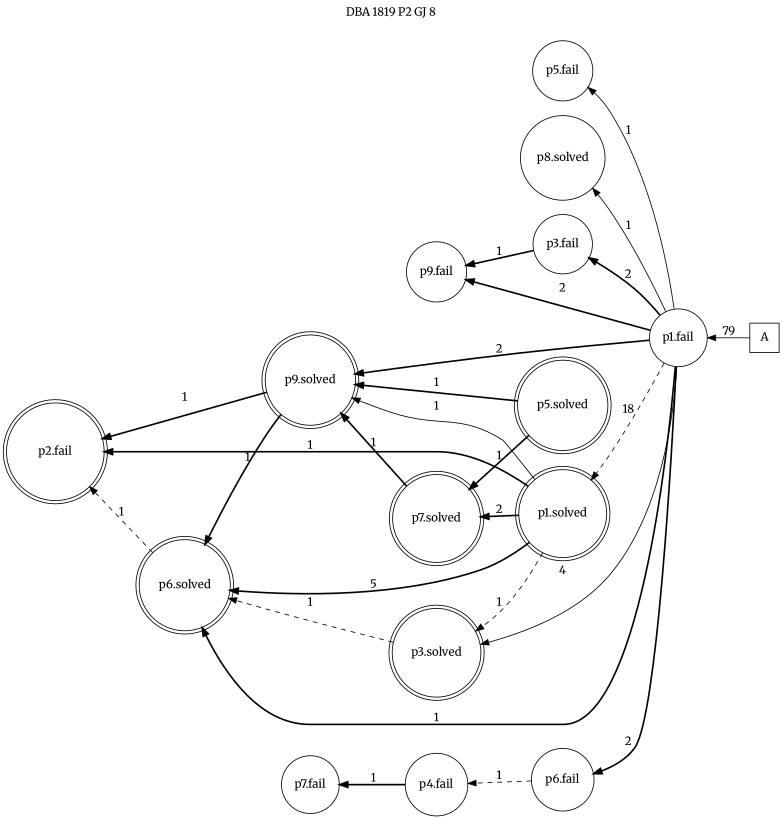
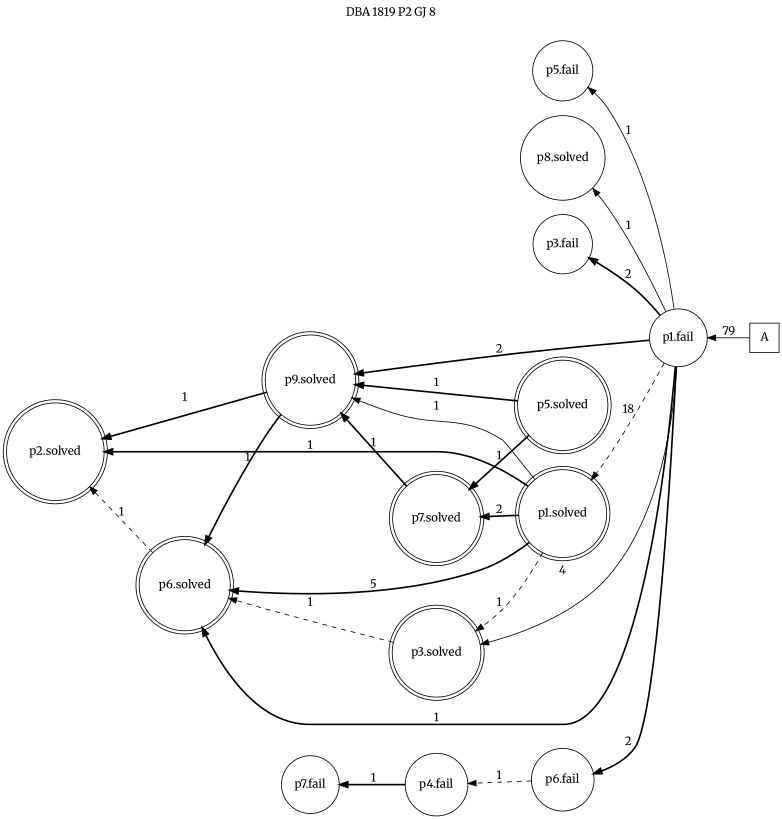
node "p9.fail": removed
node "p2.fail": label "p2.fail" -> "p2.solved"
